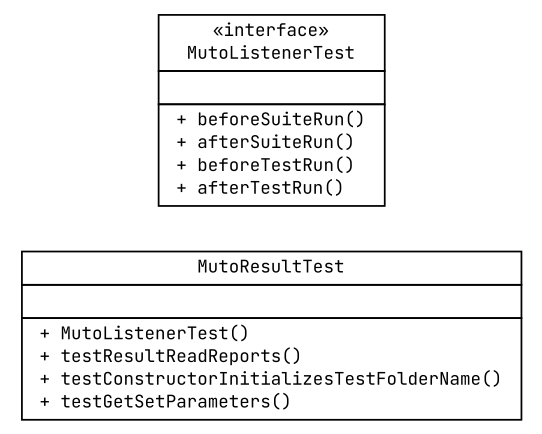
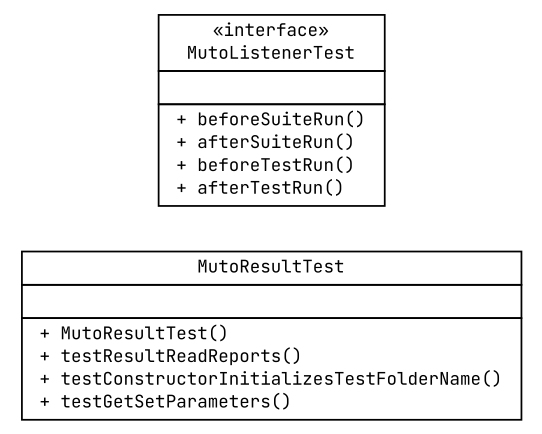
node "MutoResultTest": text "+ MutoListenerTest()" -> "+ MutoResultTest()"
